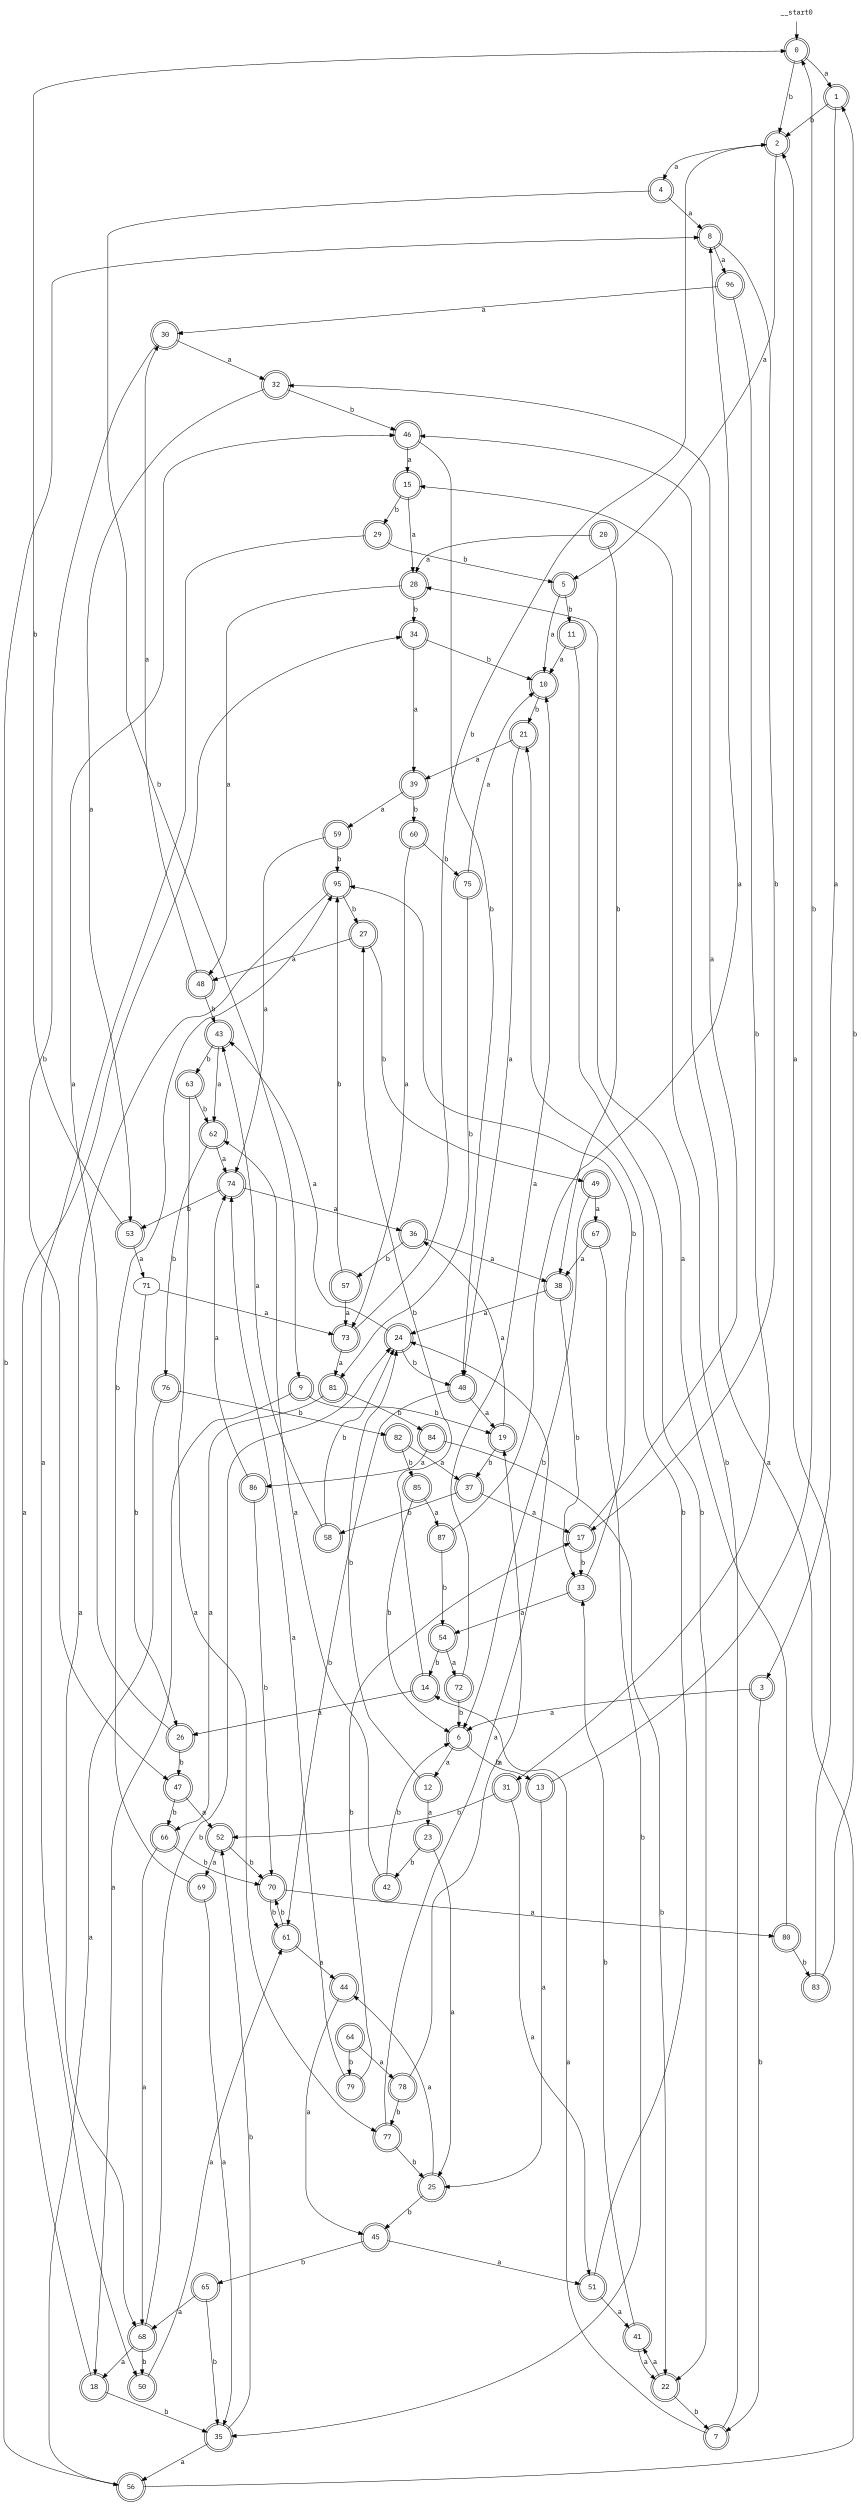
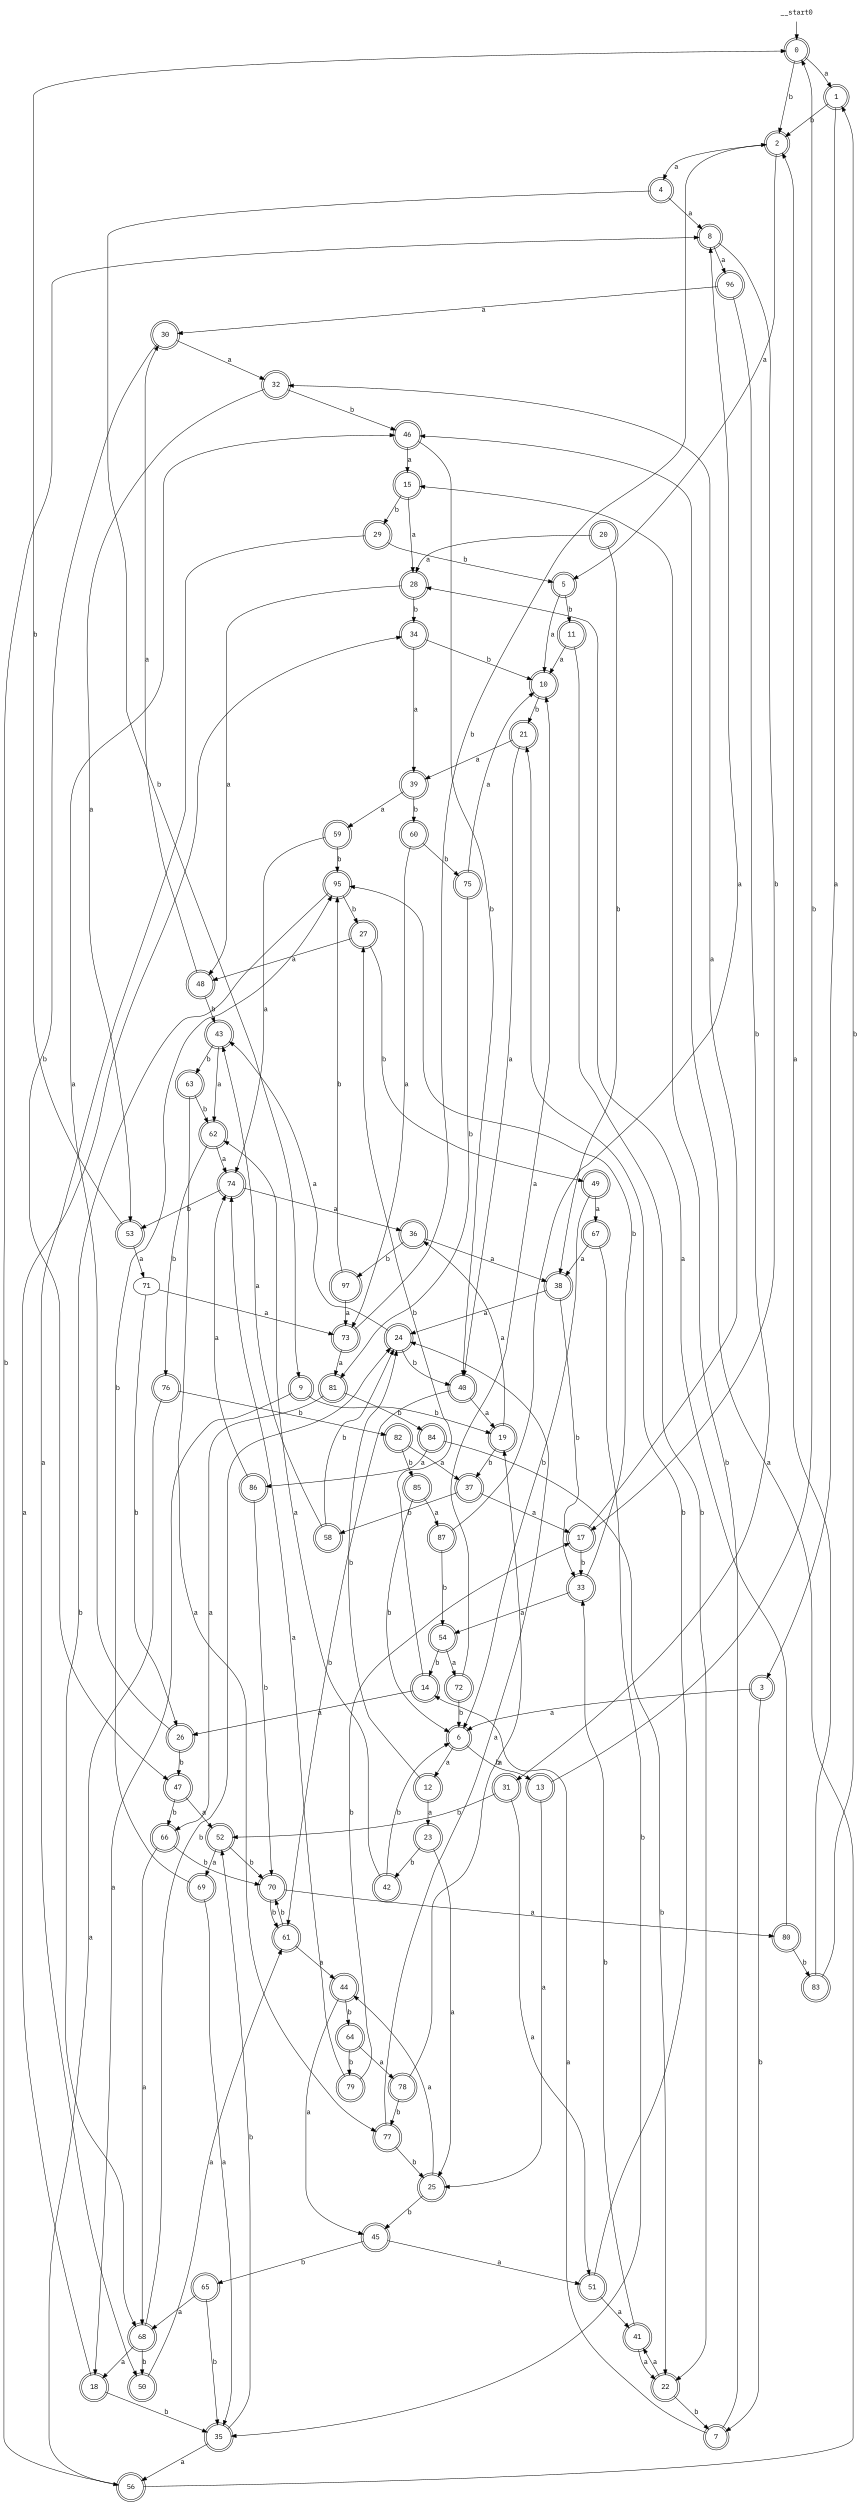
node "57": label "57" -> "97"
edge "95" -> "68": label "a" -> "b"
edge "44" -> "64": added, label "b"
